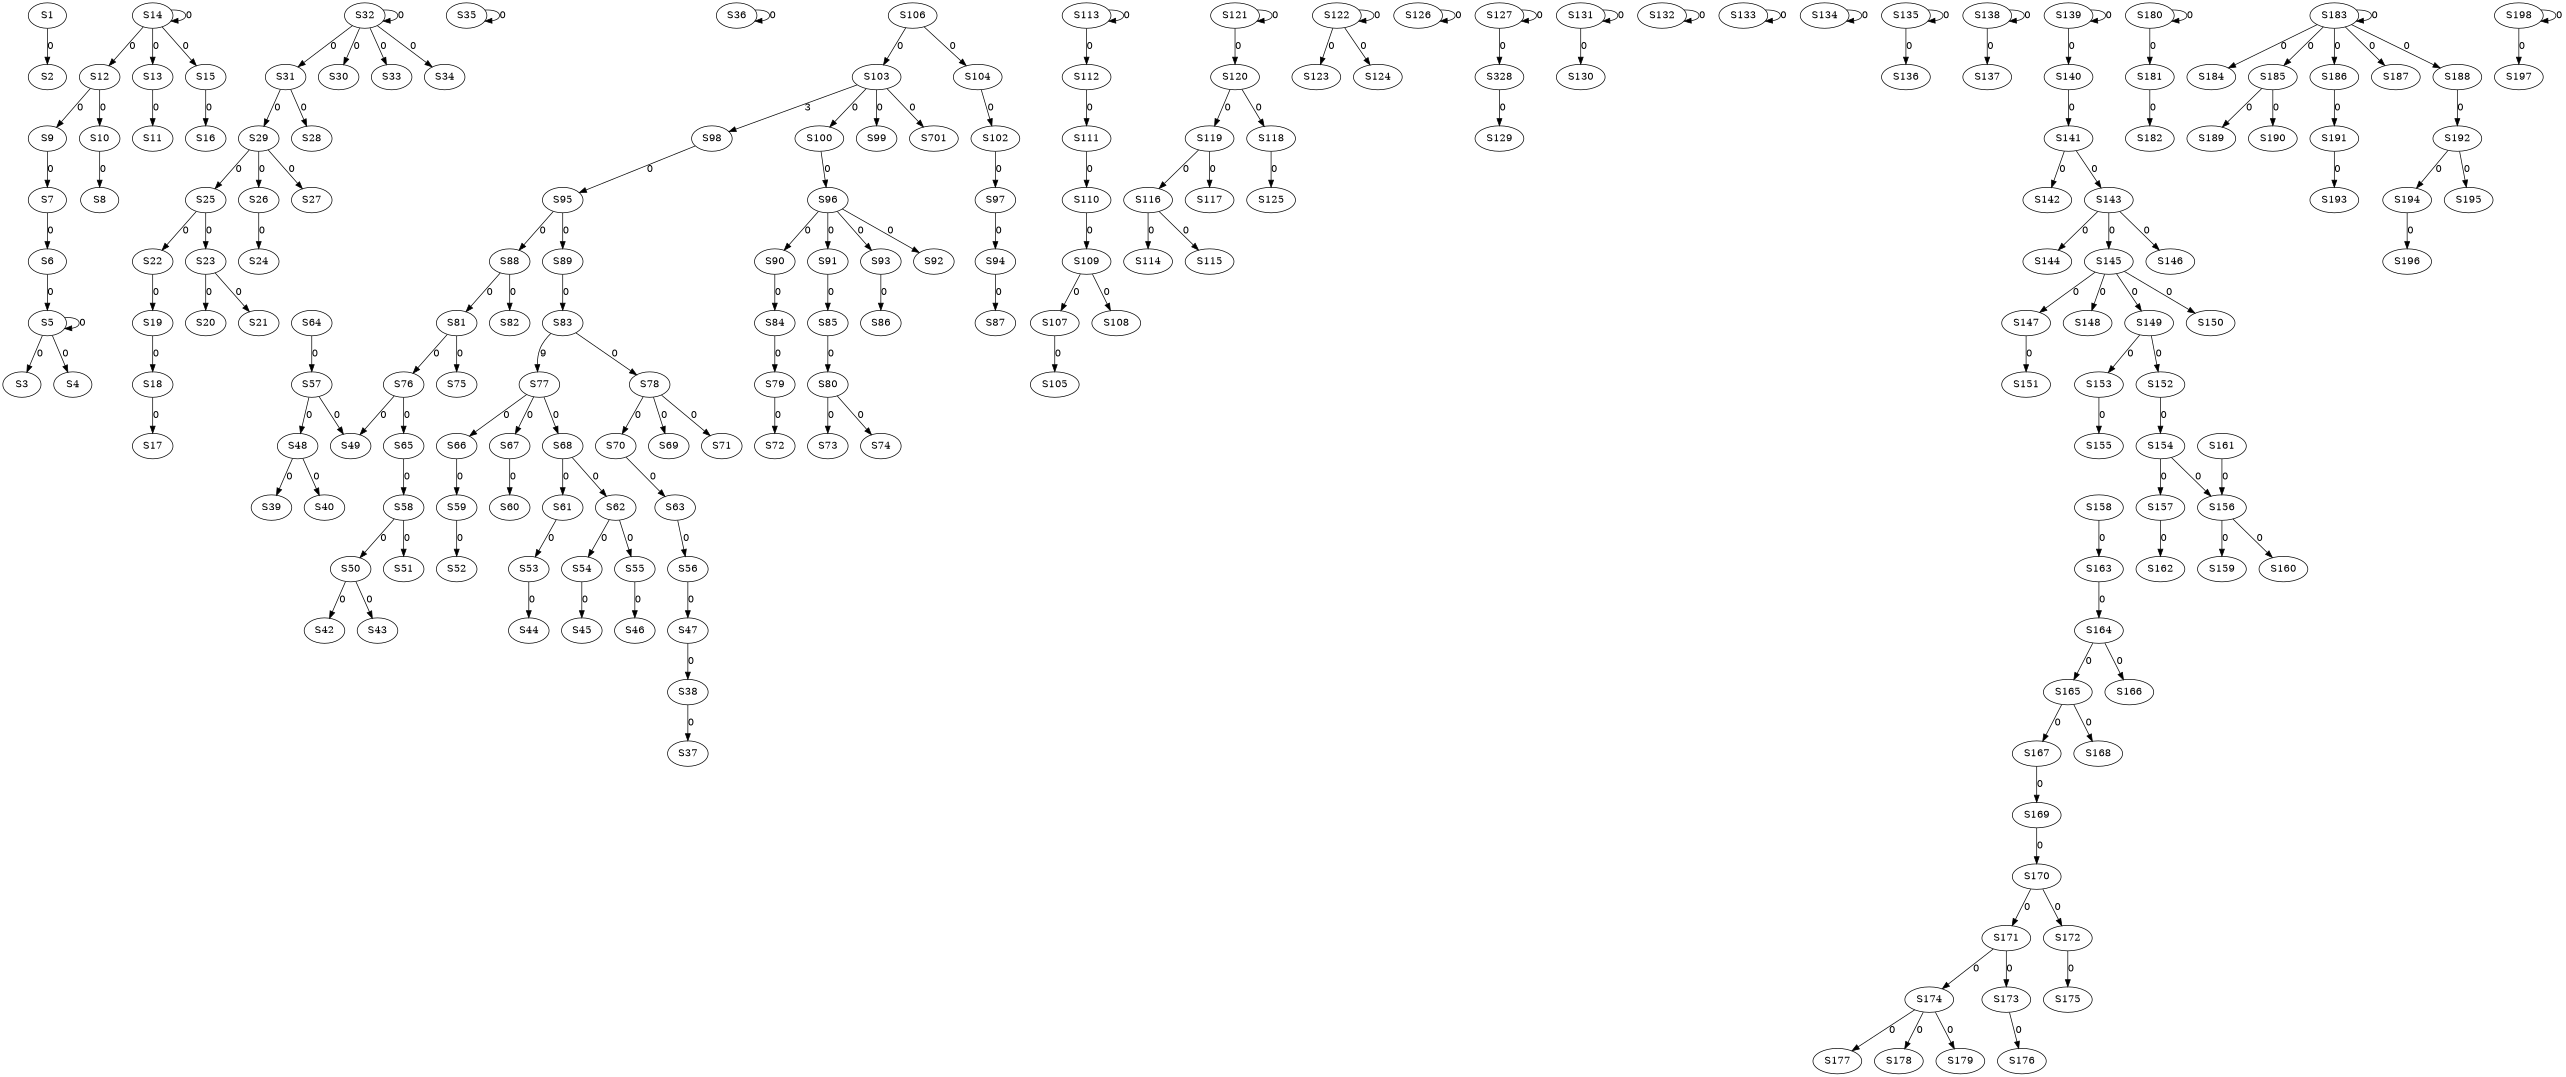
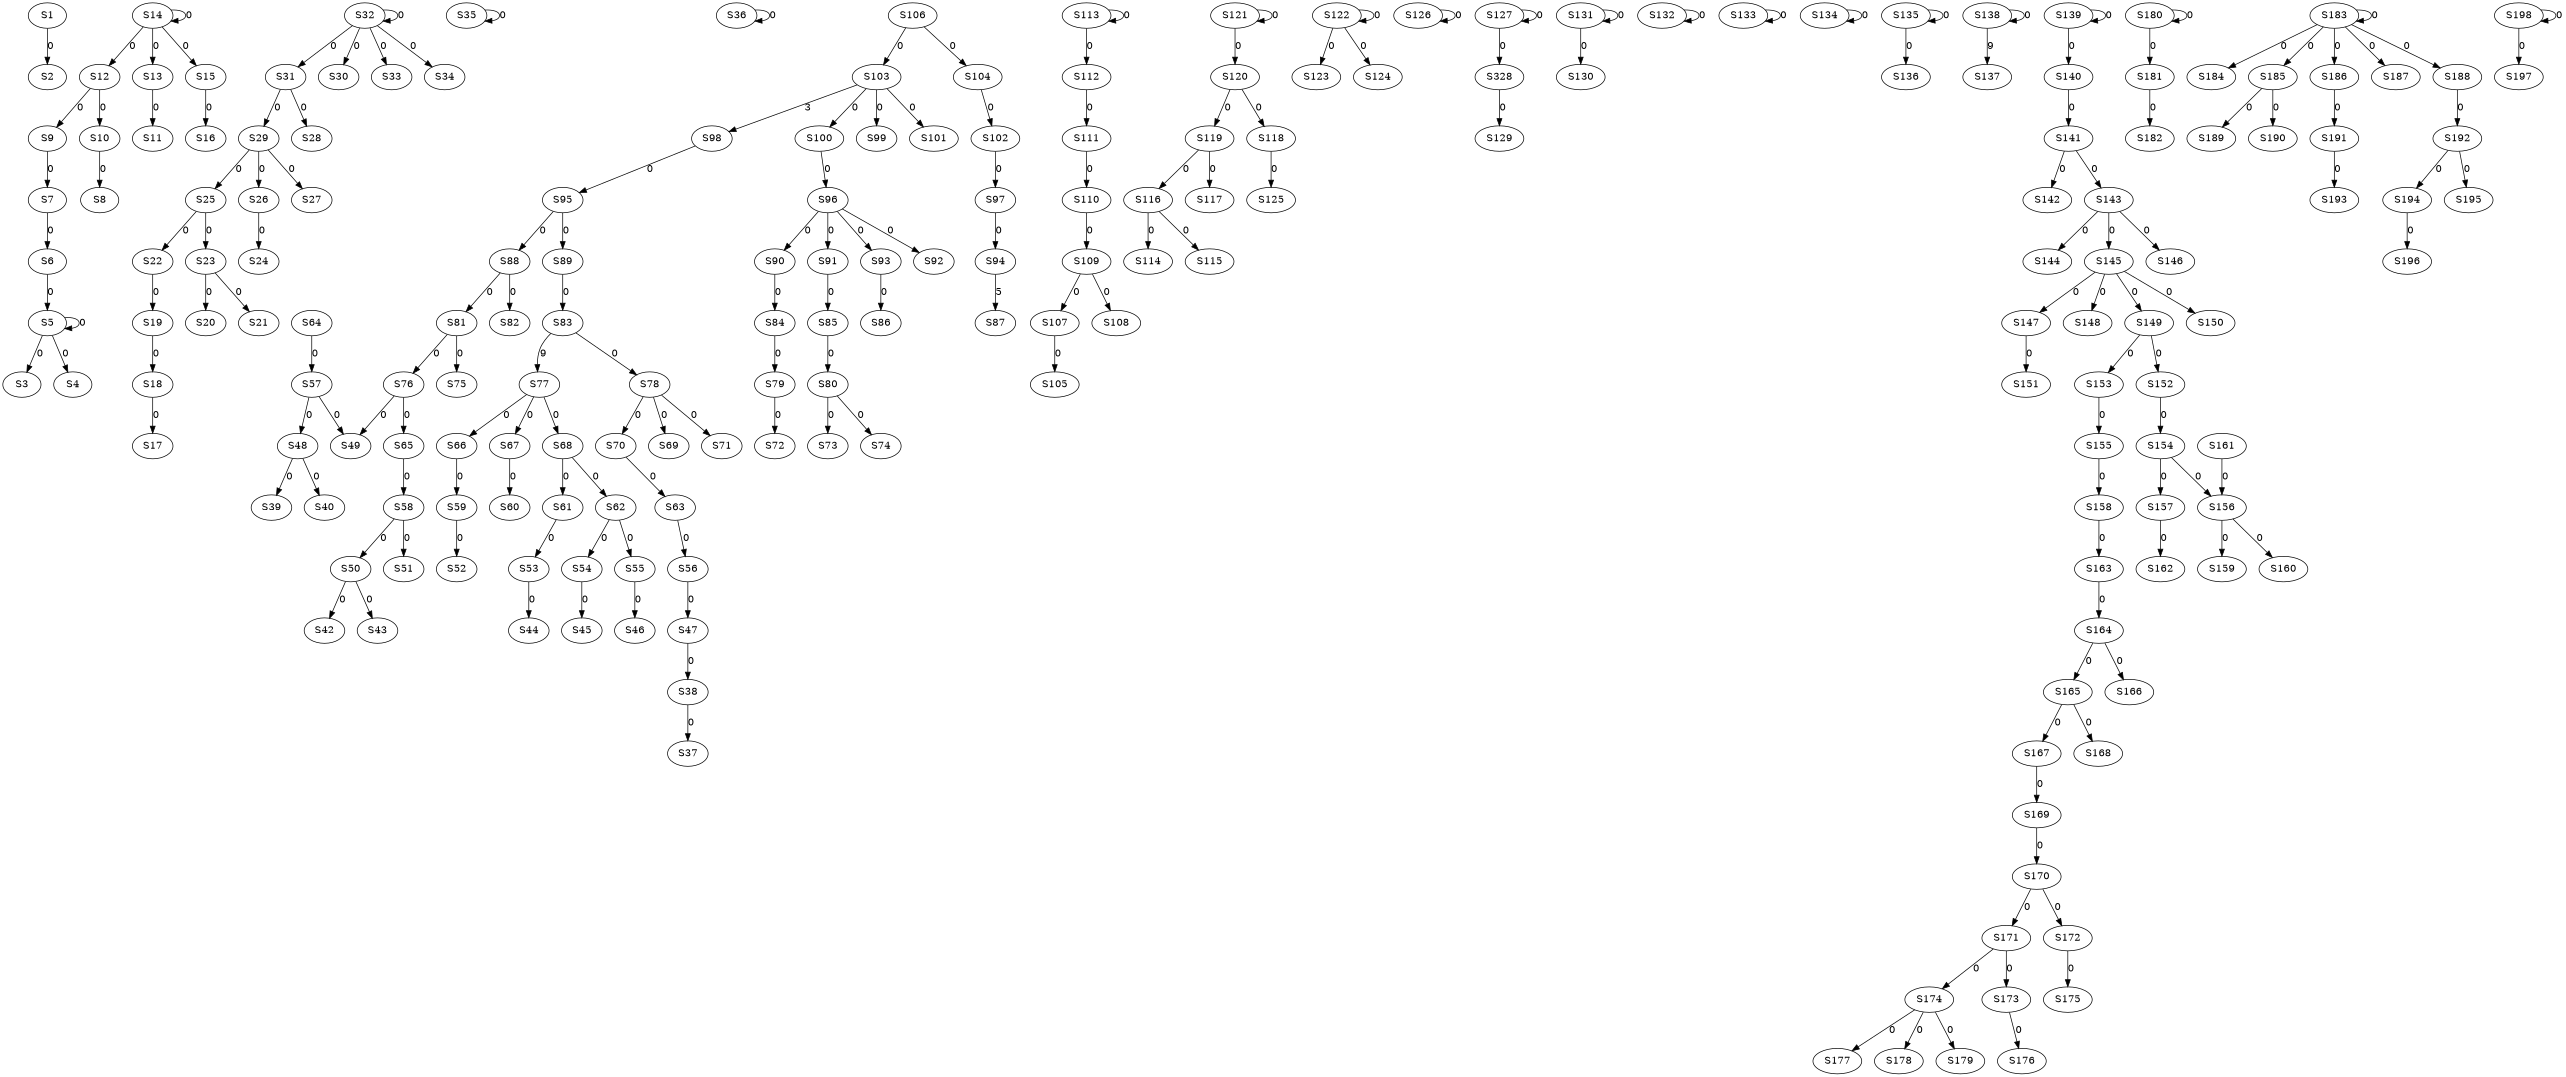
edge "S138" -> "S137": label "0" -> "9"
node "S701": label "S701" -> "S101"
edge "S94" -> "S87": label "0" -> "5"
edge "S155" -> "S158": added, label "0"
